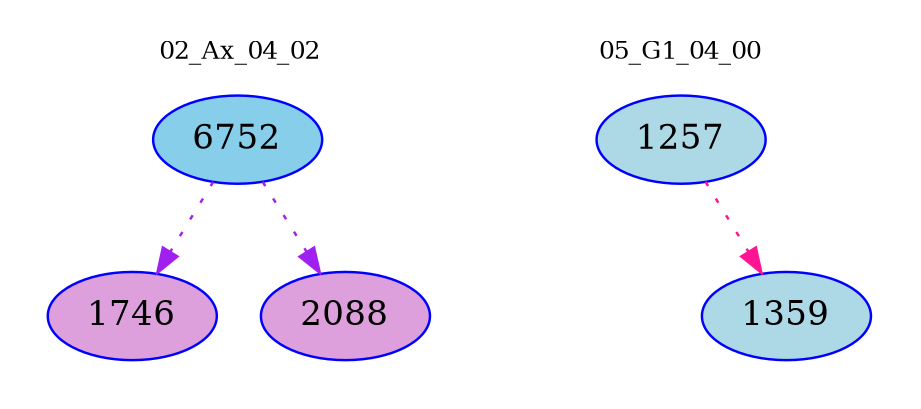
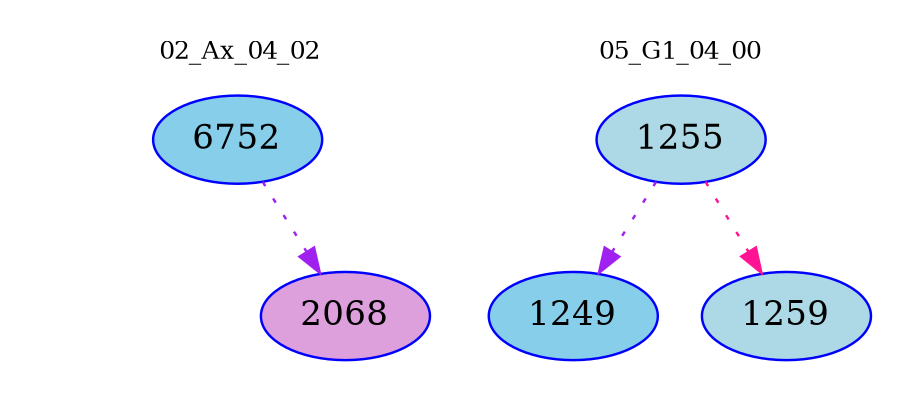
node "1257": label "1257" -> "1255"
node "1746": removed
node "2088": label "2088" -> "2068"
node "1249": added
node "1359": label "1359" -> "1259"
